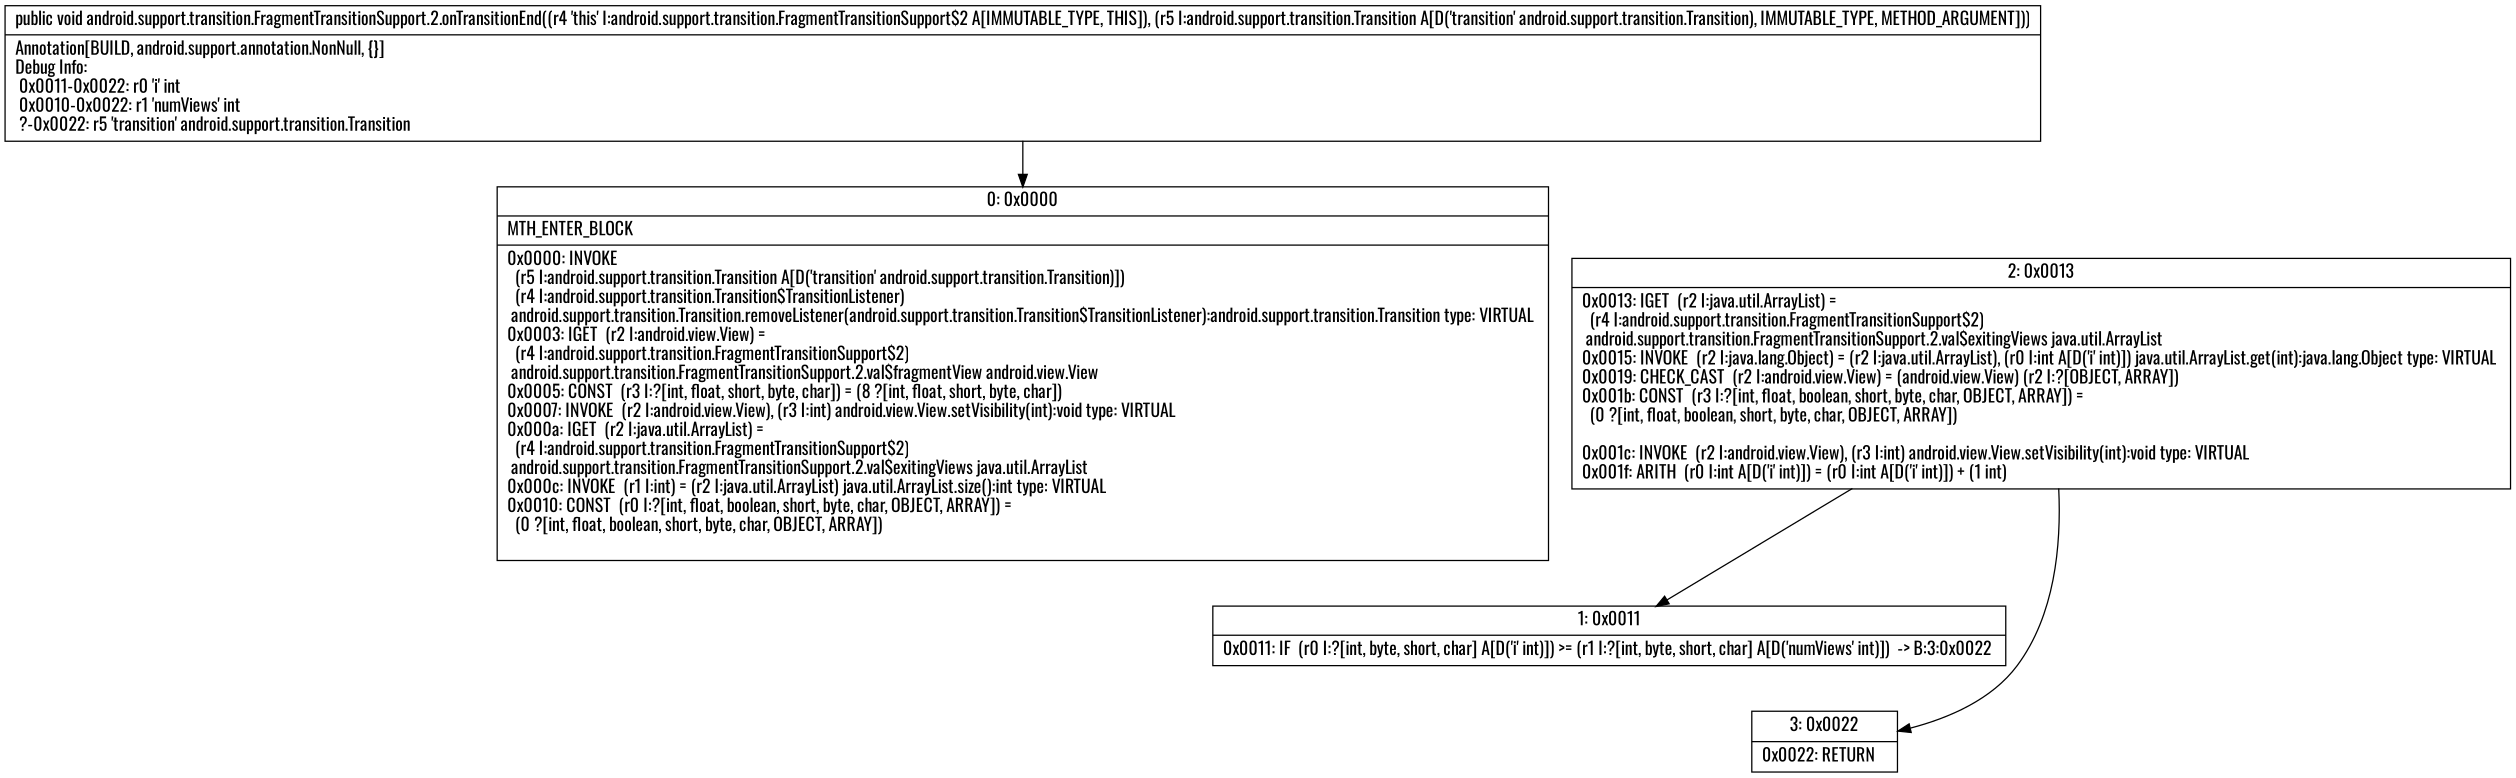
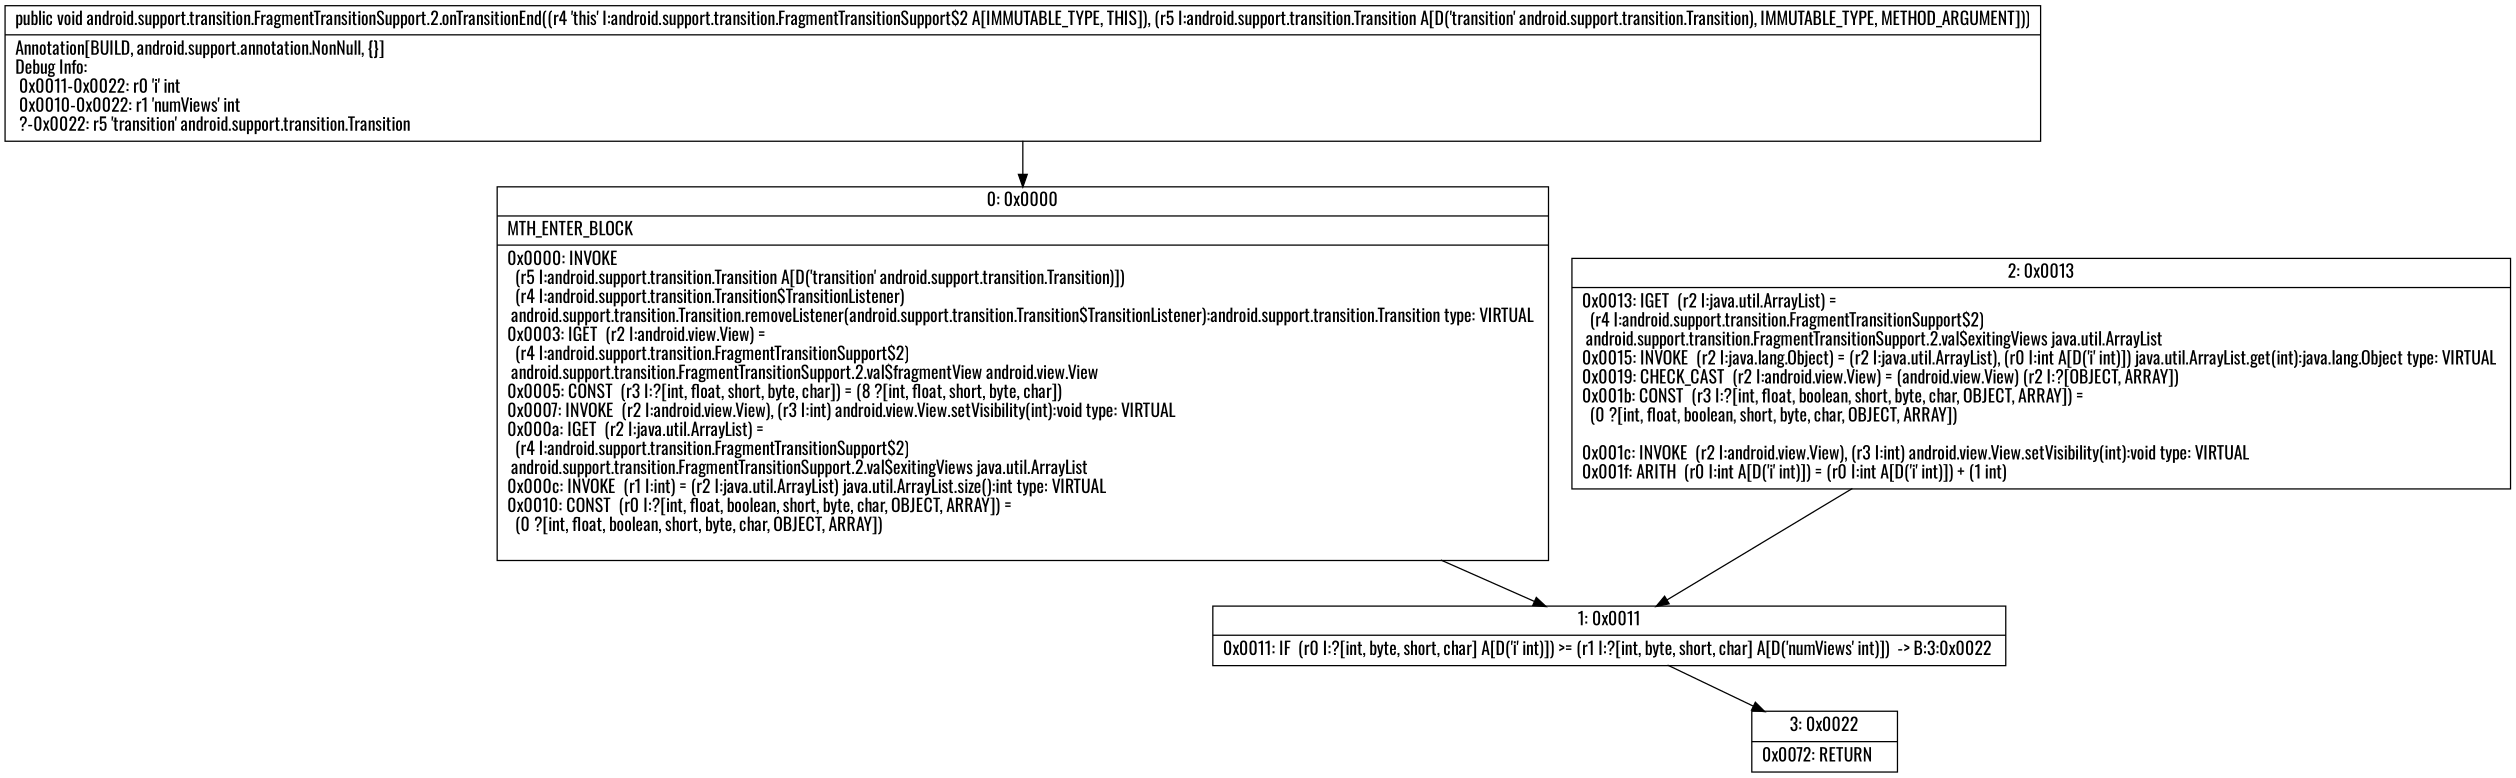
edge "0: 0x0000" -> "1: 0x0011": added
edge "2: 0x0013" -> "3: 0x0022": now "1: 0x0011" -> "3: 0x0022"
node "3: 0x0022": text "0x0022: RETURN" -> "0x0072: RETURN"
